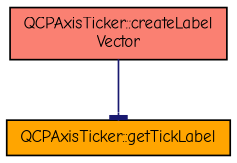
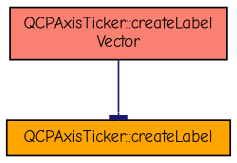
node "QCPAxisTicker::getTickLabel": label "QCPAxisTicker::getTickLabel" -> "QCPAxisTicker::createLabel"
